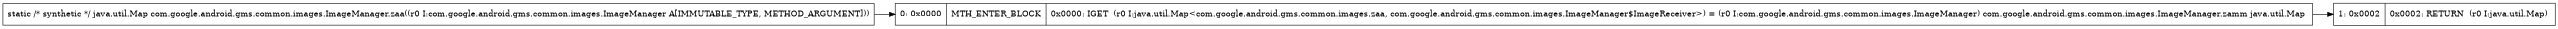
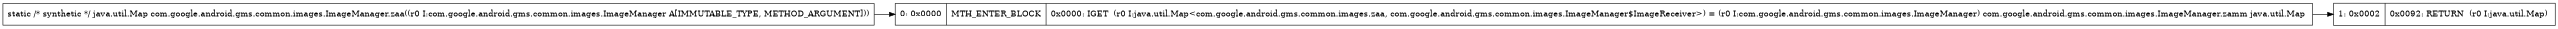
node "1: 0x0002": text "0x0002: RETURN  (r0 I:java.util.Map)" -> "0x0092: RETURN  (r0 I:java.util.Map)"
